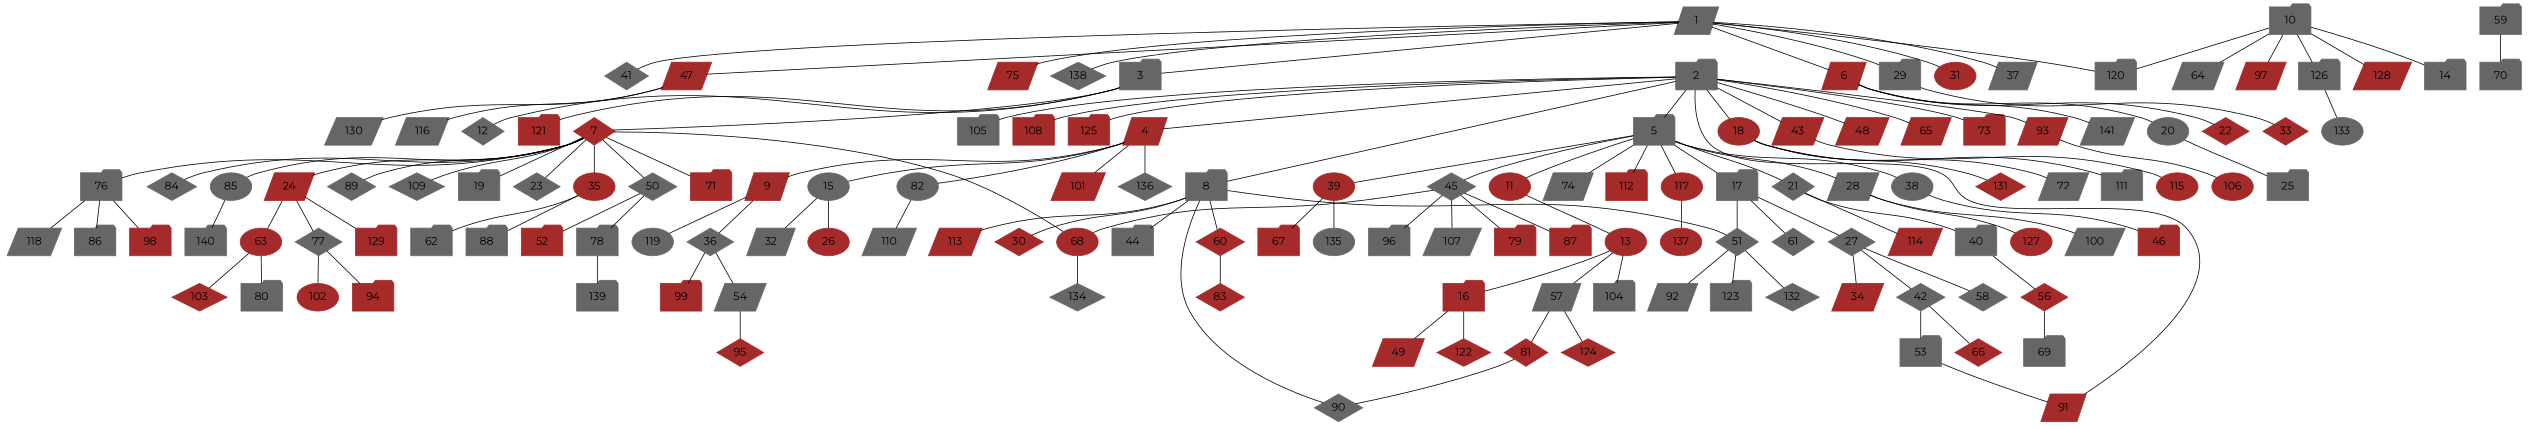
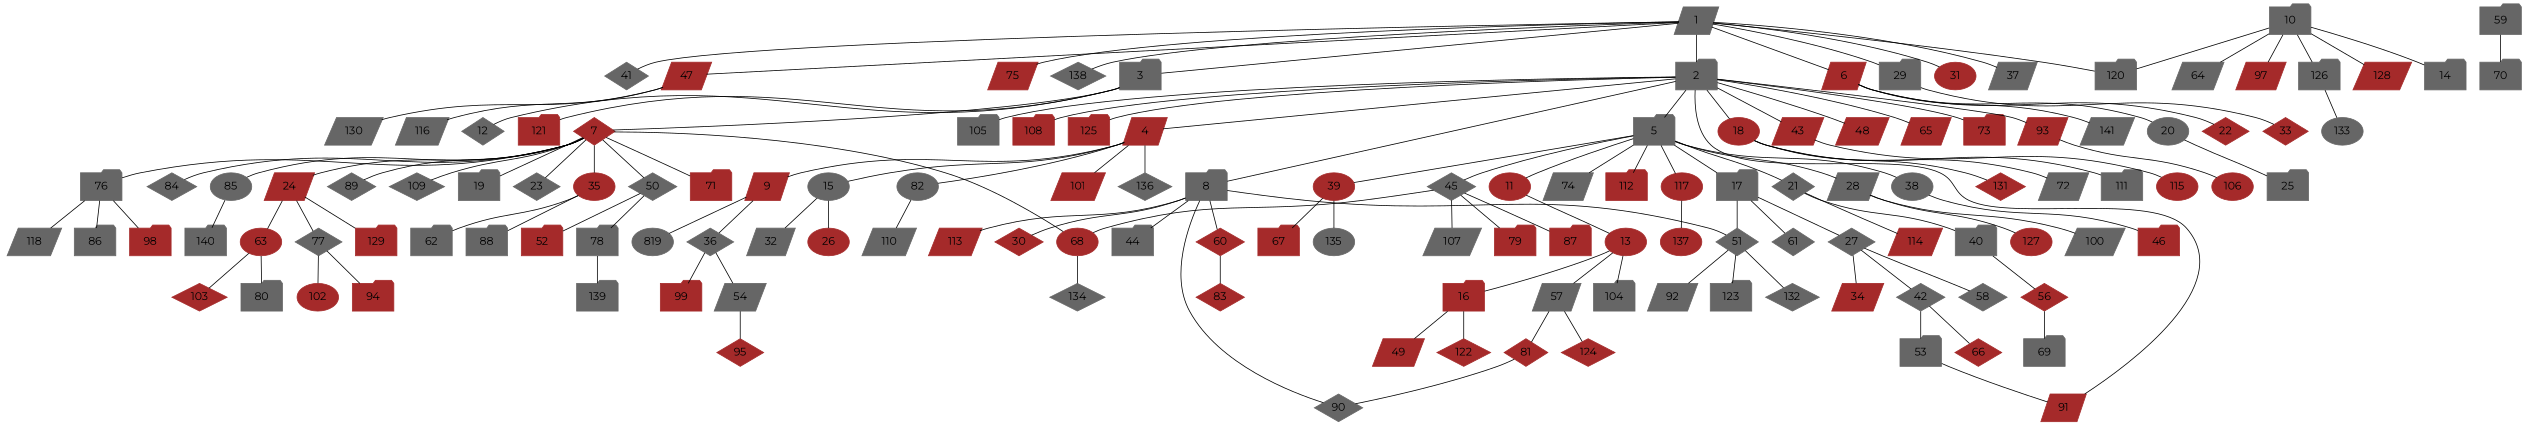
edge "1" -- "2": added
node "119": label "119" -> "819"
node "96": removed
